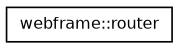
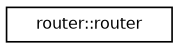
node "webframe::router": label "webframe::router" -> "router::router"
